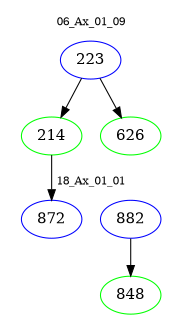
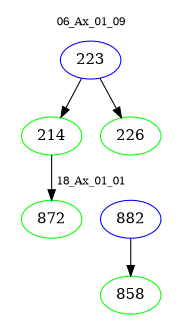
node "626": label "626" -> "226"
node "872": color blue -> green
node "848": label "848" -> "858"
